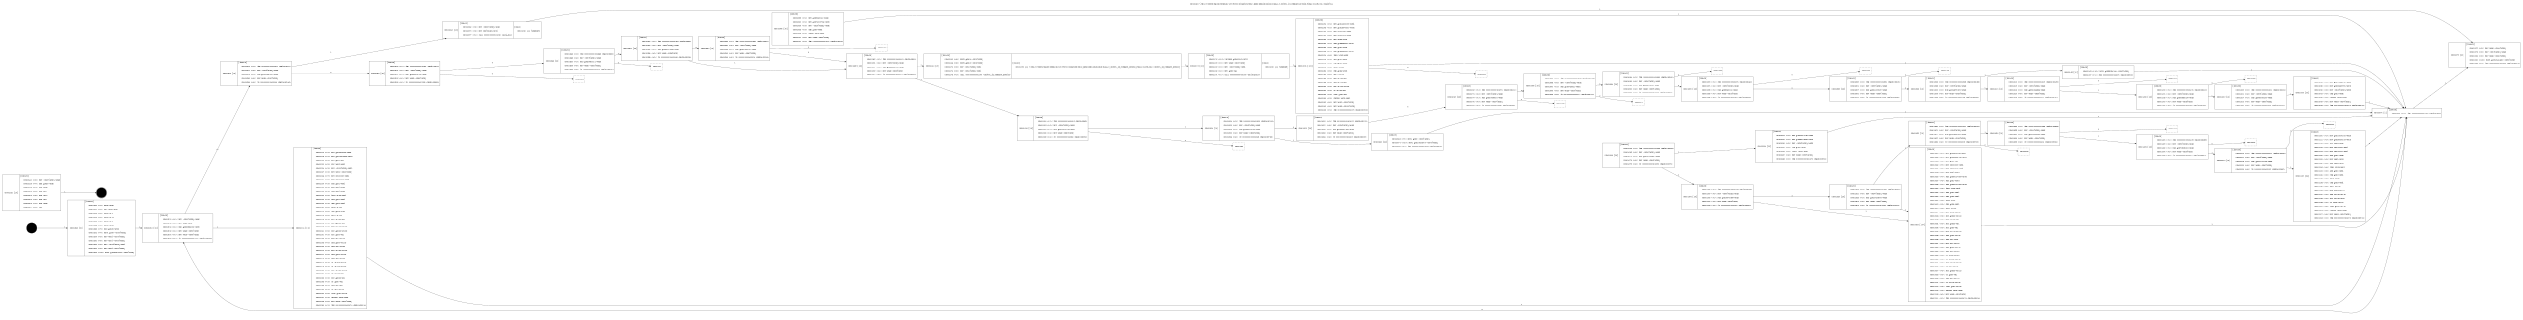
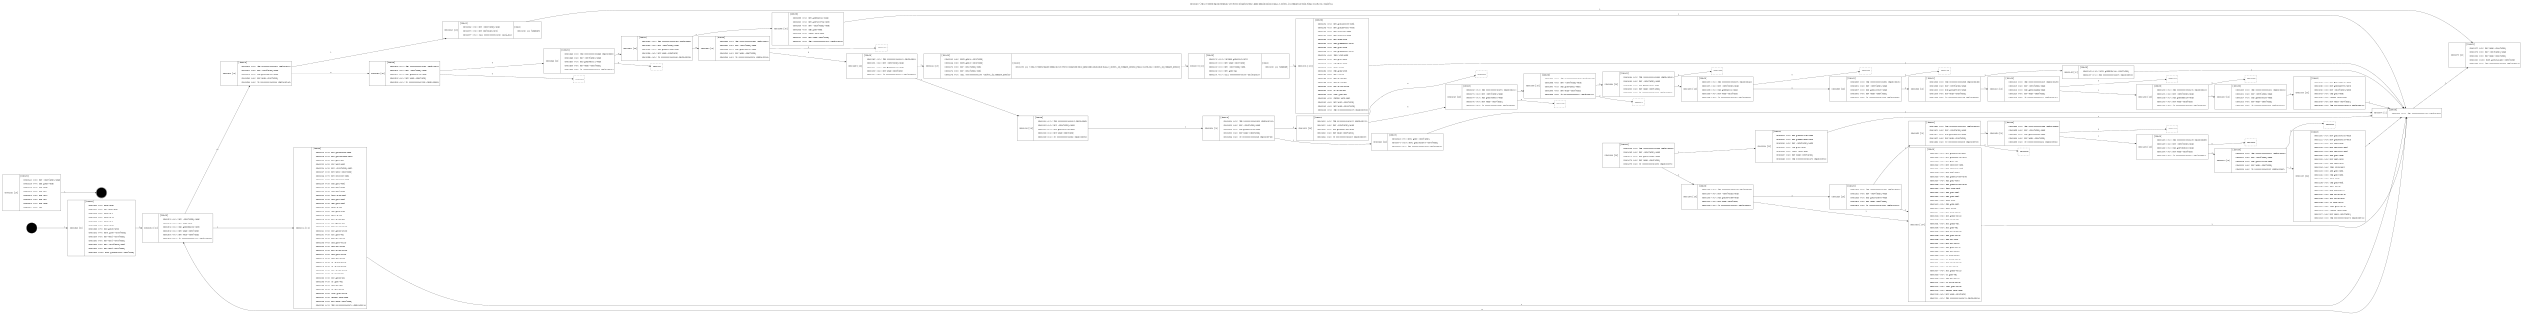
edge "0x401dc4 [28]" -> "0x401dfc [28]": now "0x401dc4 [28]" -> "0x4020ee [30]"
edge "0x402196 [103]" -> "0x40220c": now "0x401e50 [28]" -> "0x40220c"
node "0x4020b2": removed
